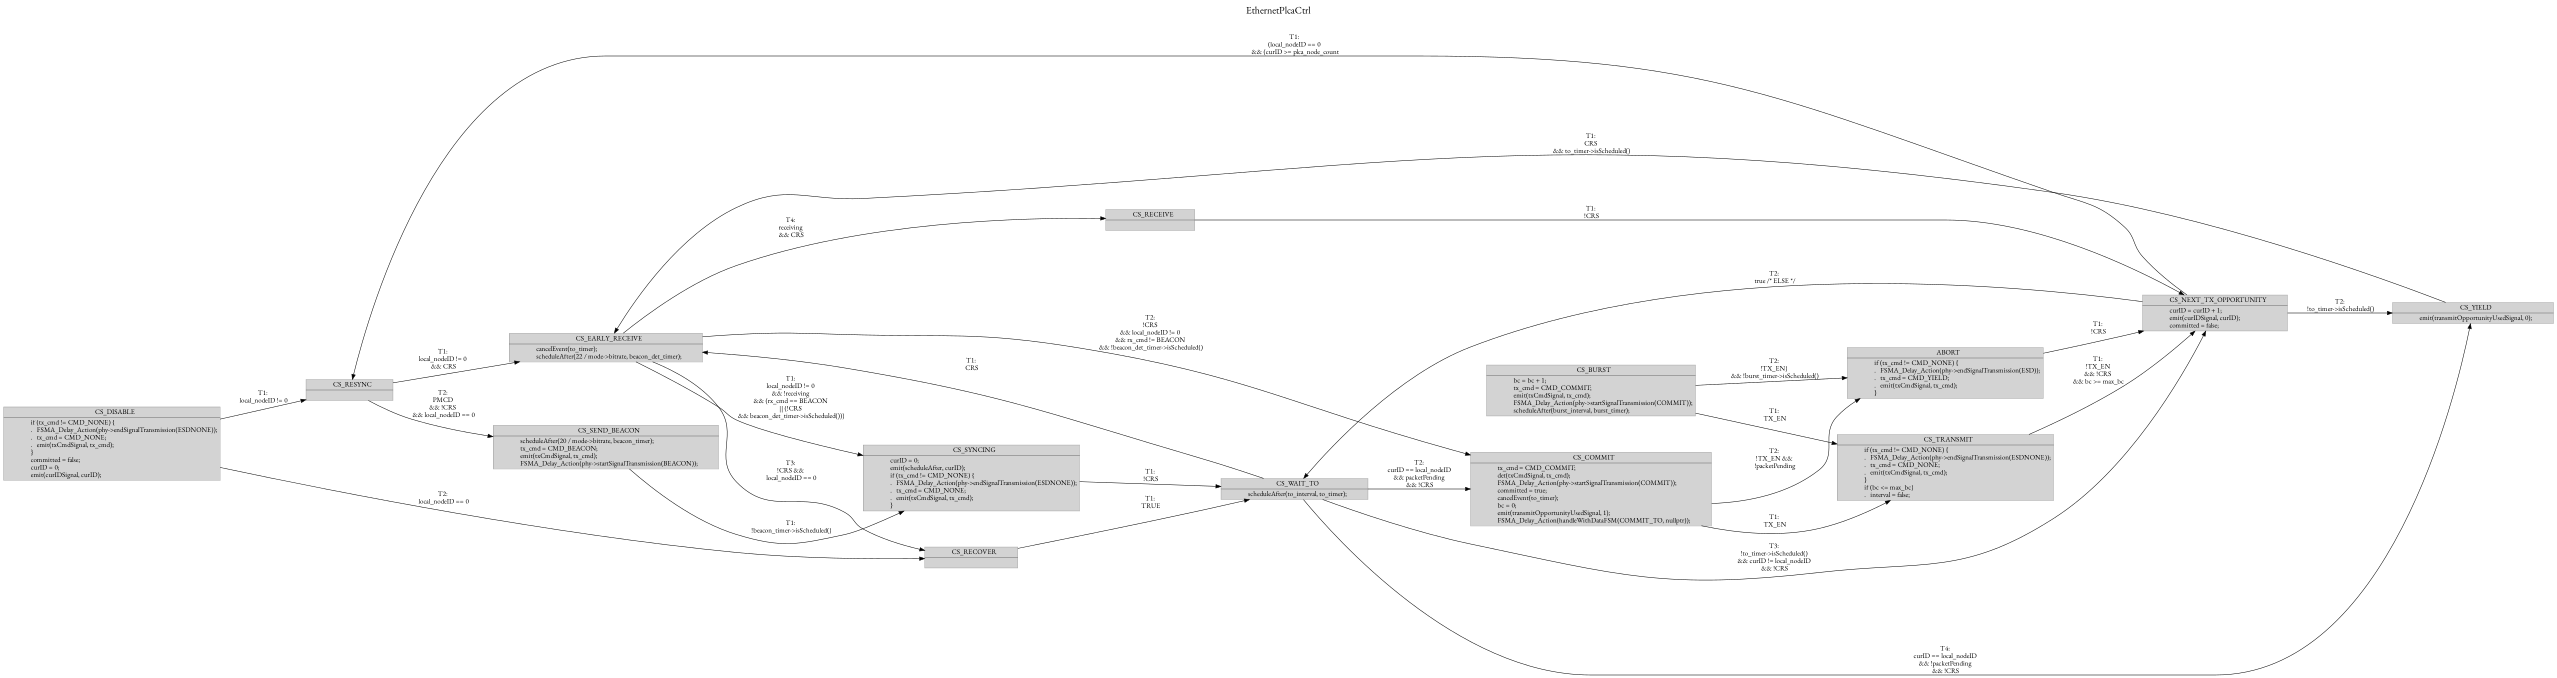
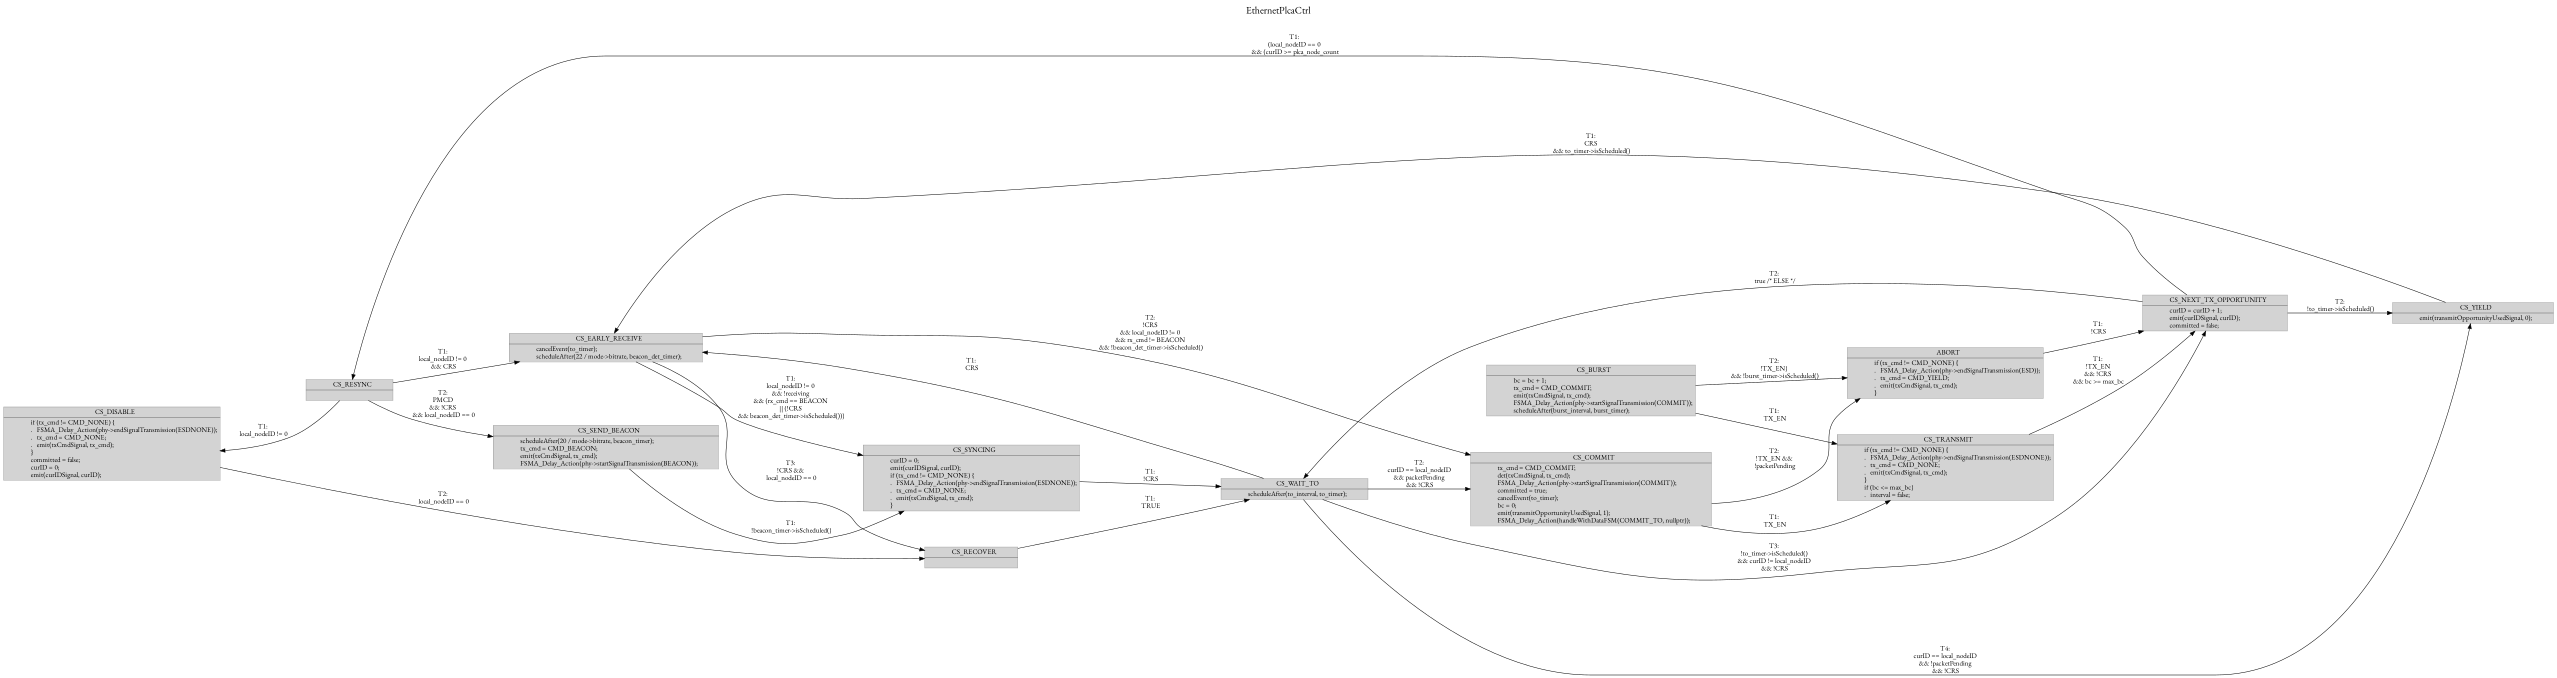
node "CS_RECEIVE": removed
edge "CS_DISABLE" -> "CS_RESYNC": reversed
node "CS_SYNCING": text "emit(scheduleAfter, curID);" -> "emit(curIDSignal, curID);"
